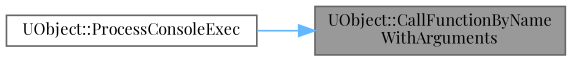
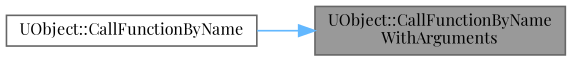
node "UObject::ProcessConsoleExec": label "UObject::ProcessConsoleExec" -> "UObject::CallFunctionByName"
